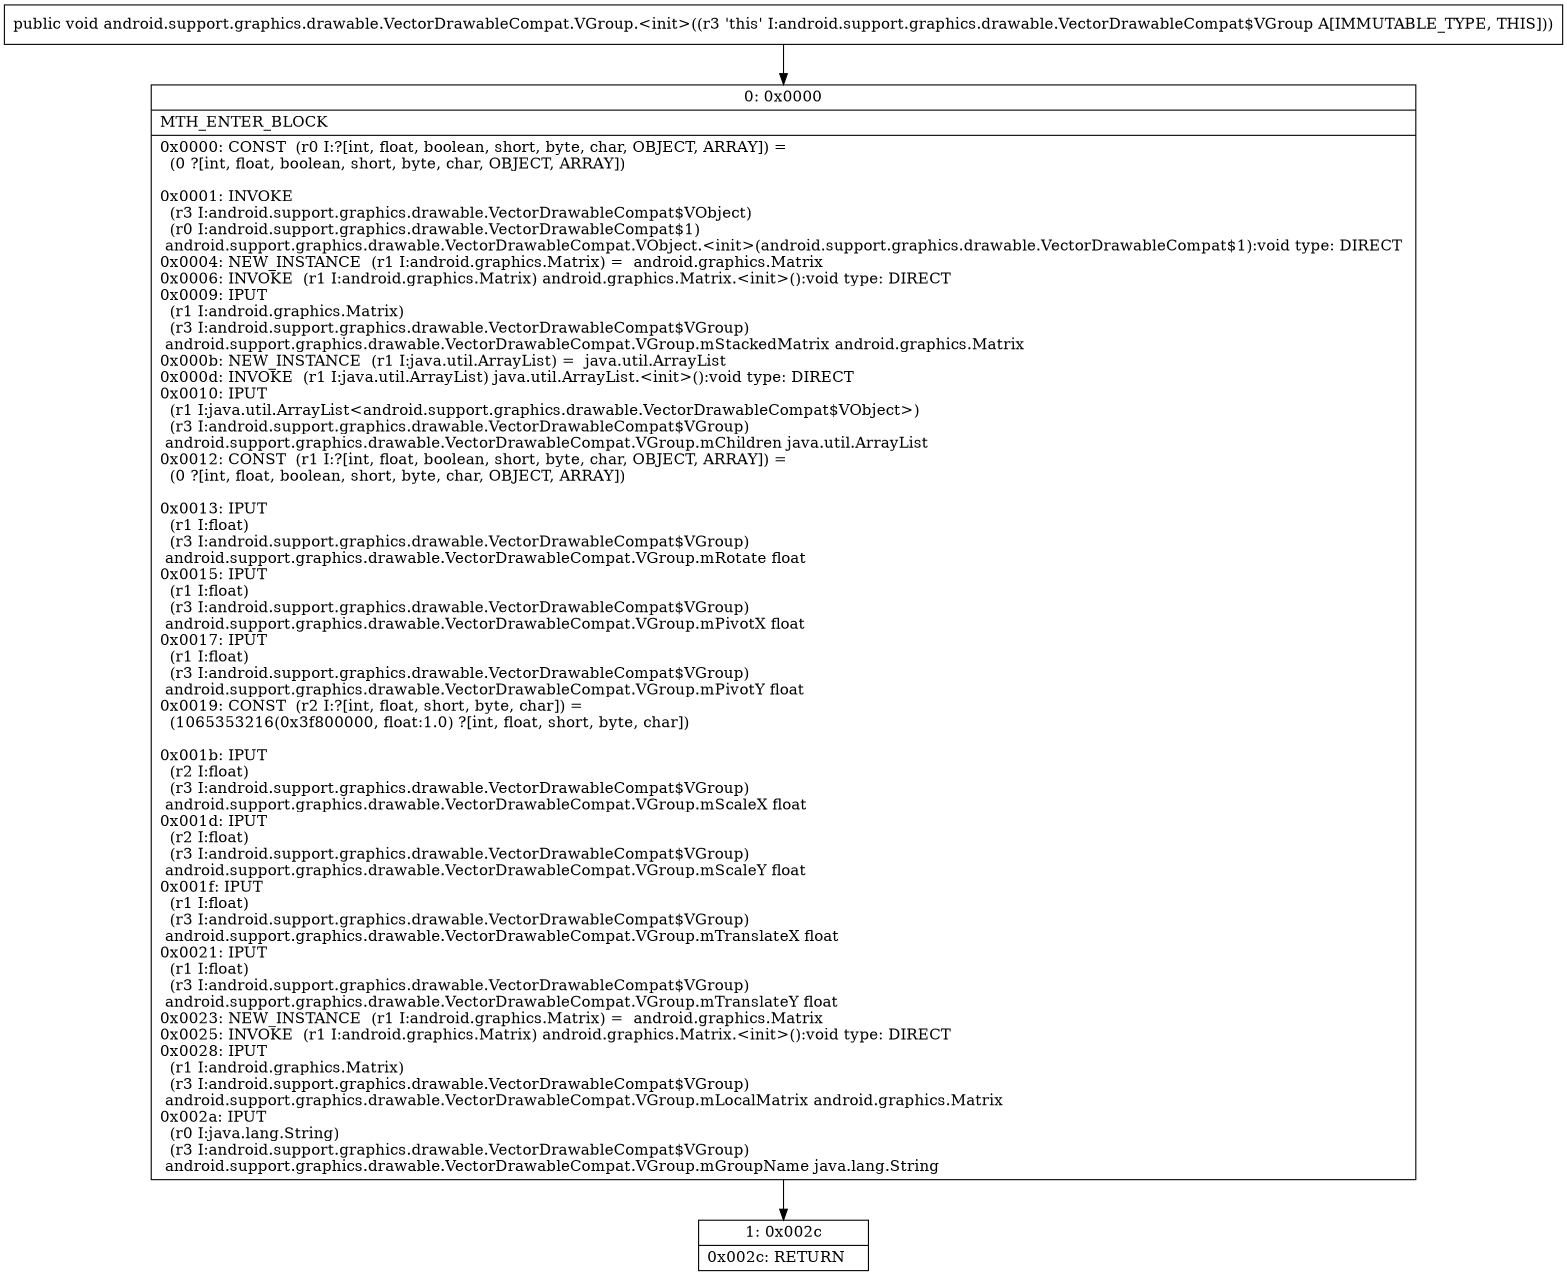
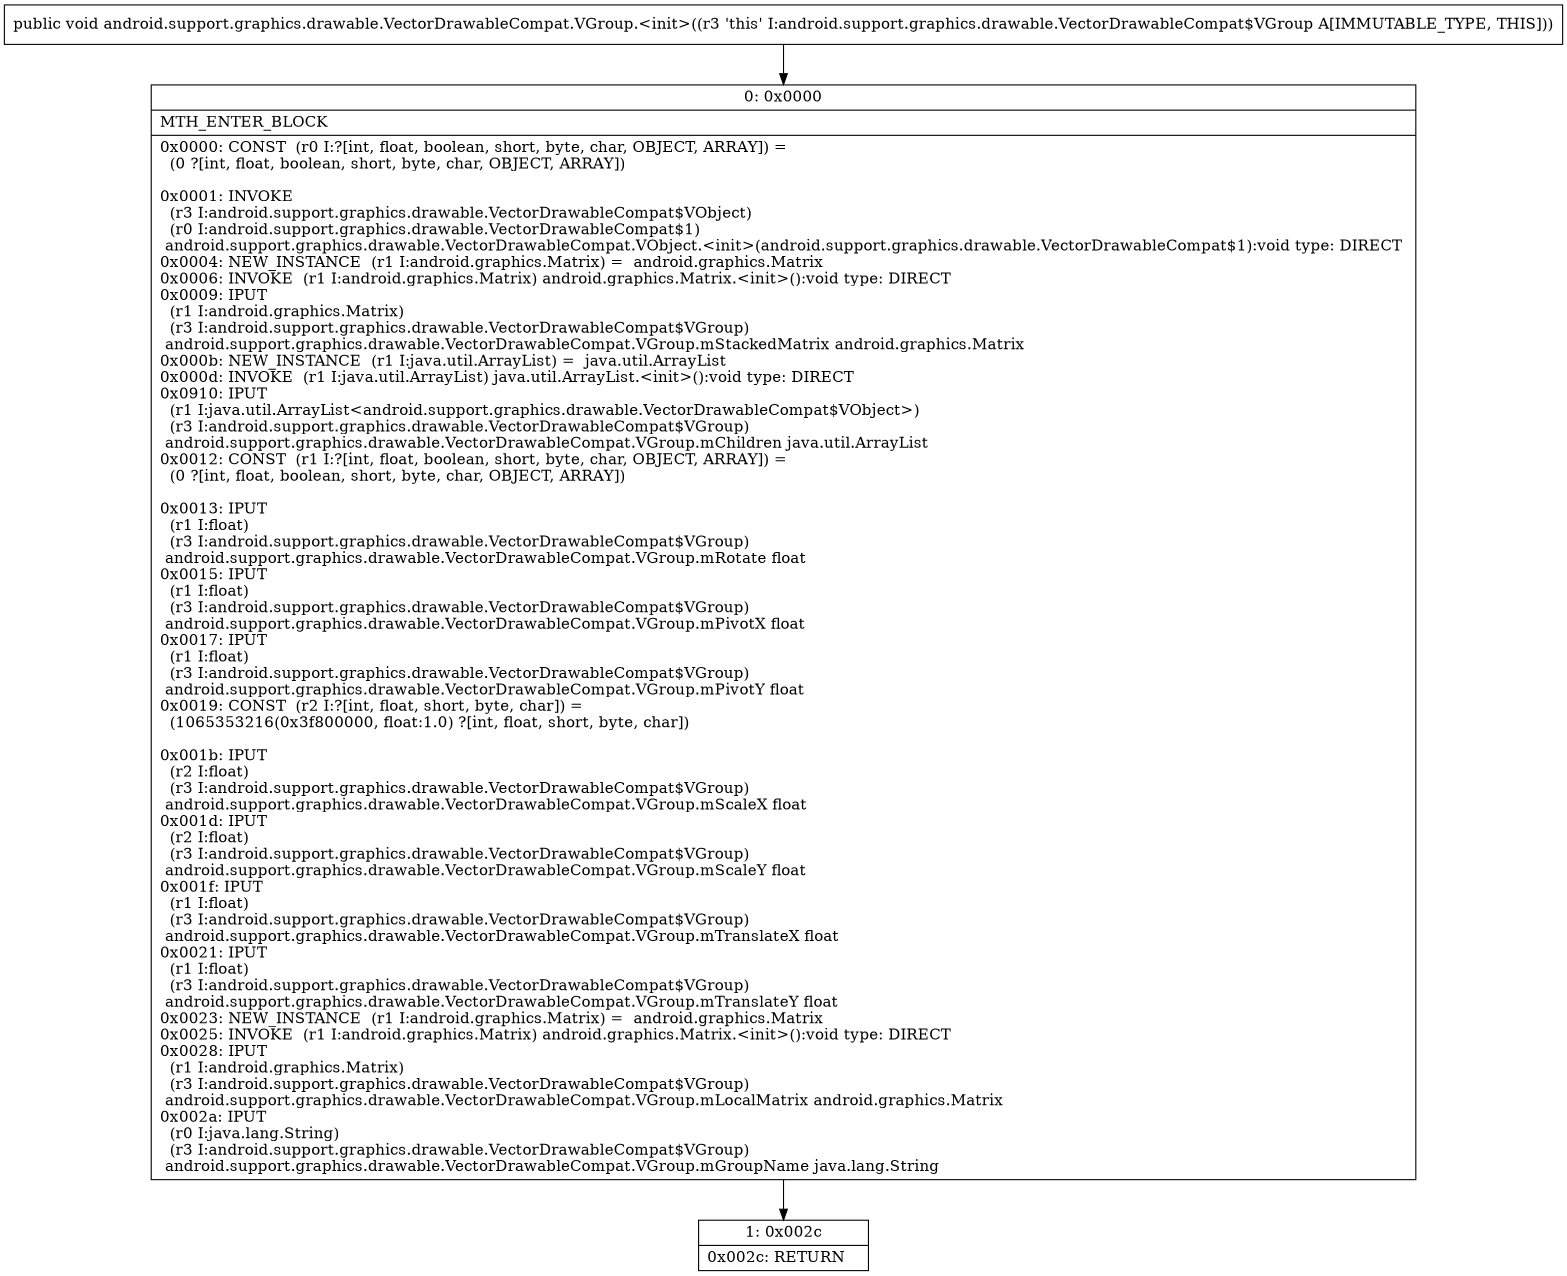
node "0: 0x0000": text "0x0010: IPUT" -> "0x0910: IPUT"
